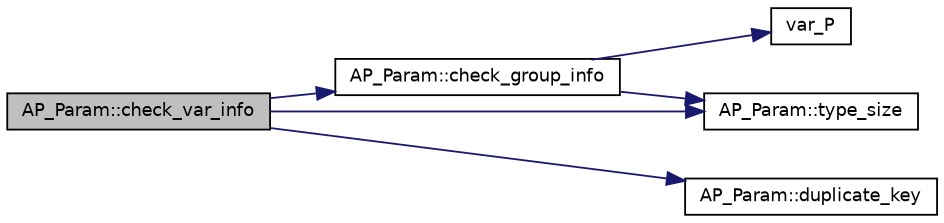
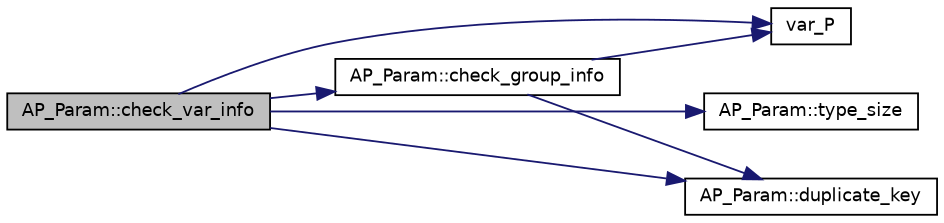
edge "AP_Param::check_var_info" -> "var_P": added
edge "AP_Param::check_group_info" -> "AP_Param::type_size": now "AP_Param::check_group_info" -> "AP_Param::duplicate_key"
